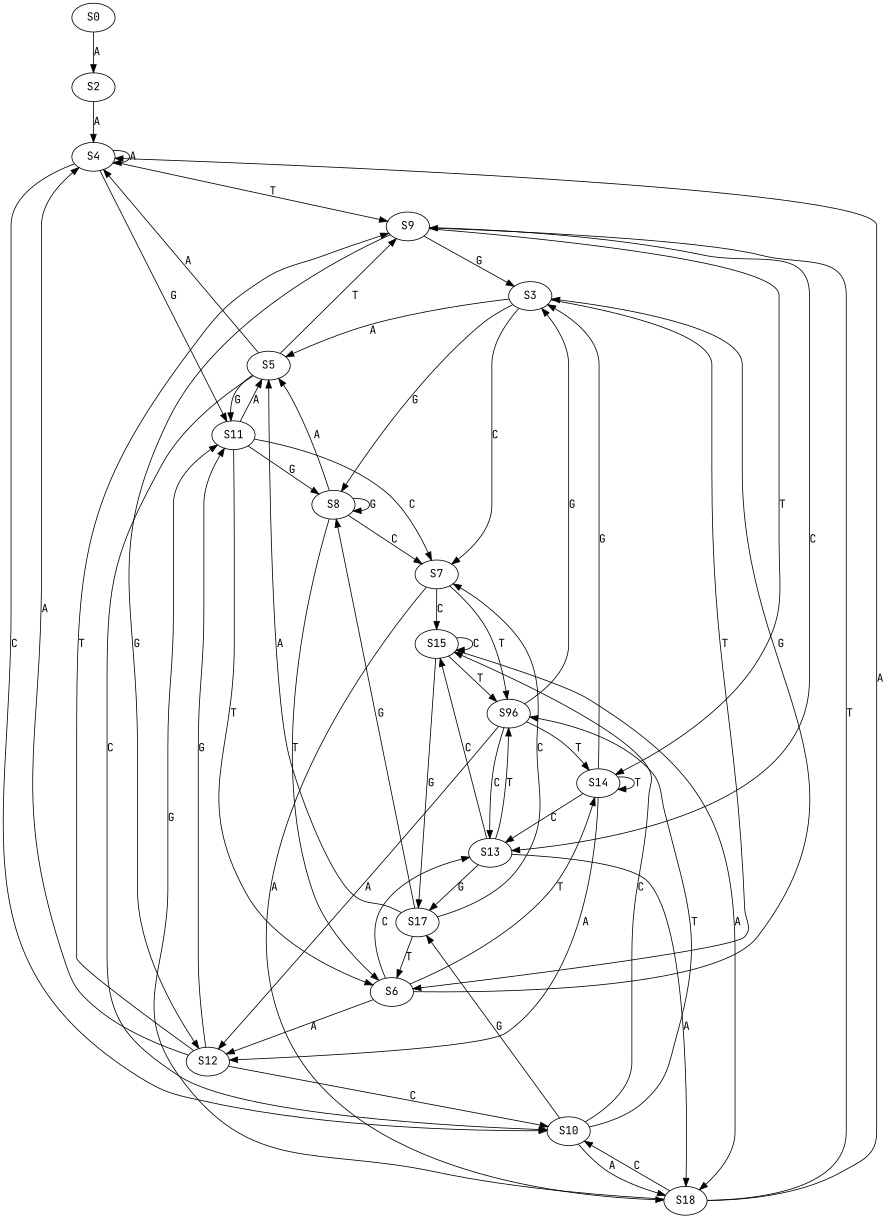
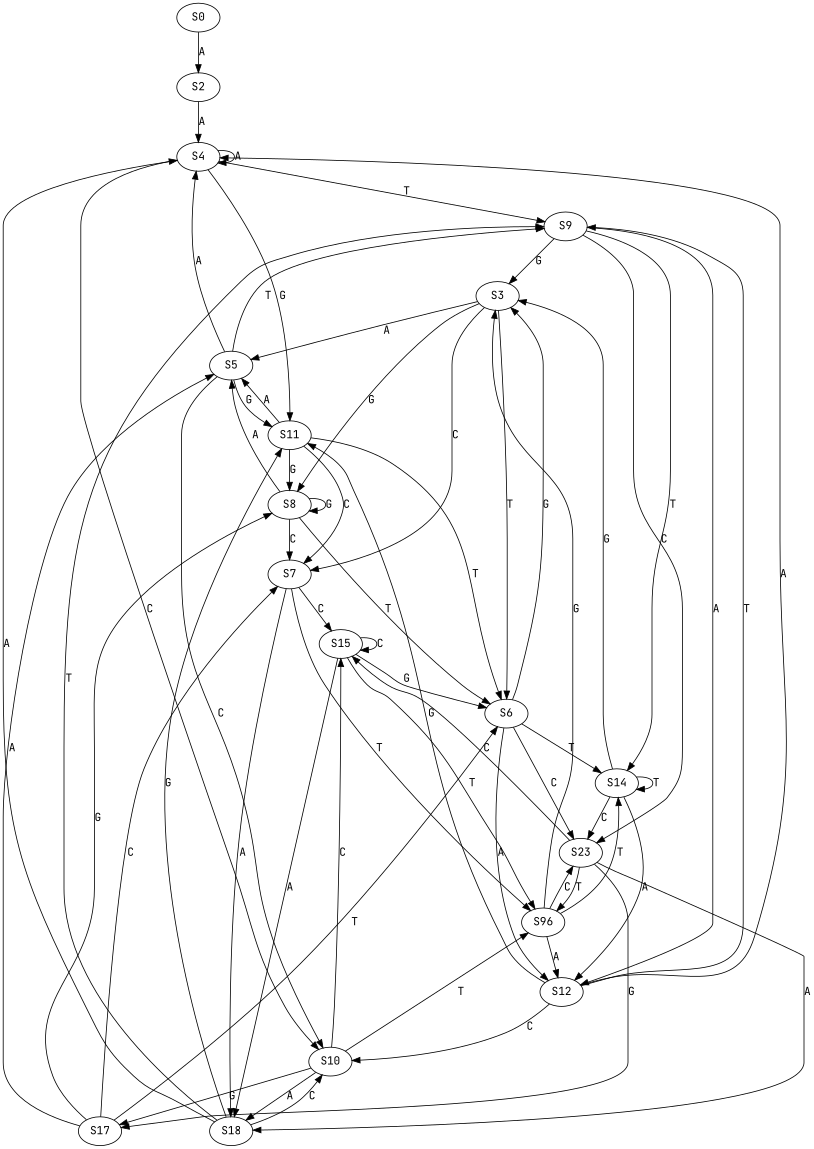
edge "S9" -> "S12": label "G" -> "A"
edge "S15" -> "S17": now "S15" -> "S6"
node "S13": label "S13" -> "S23"
